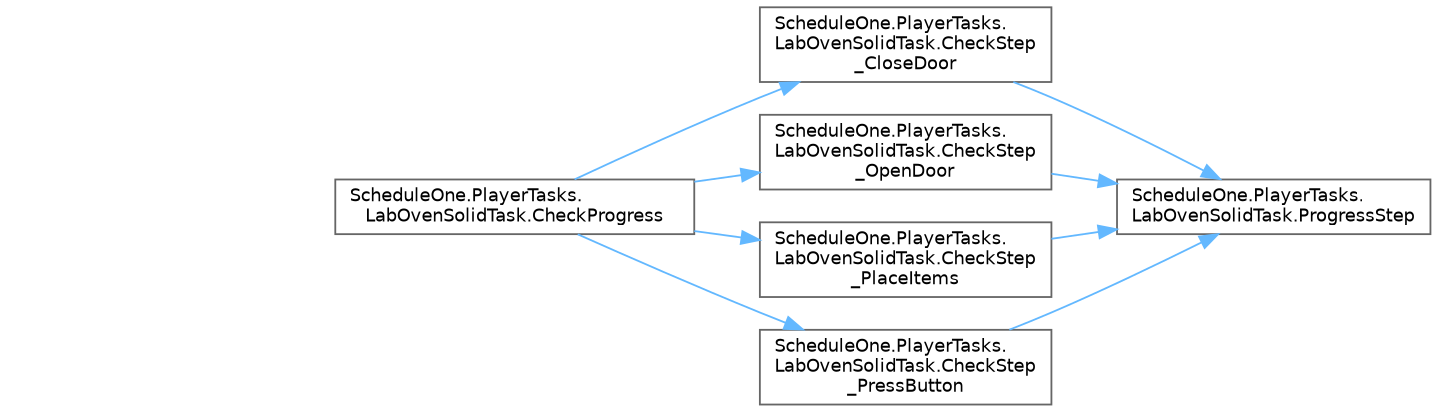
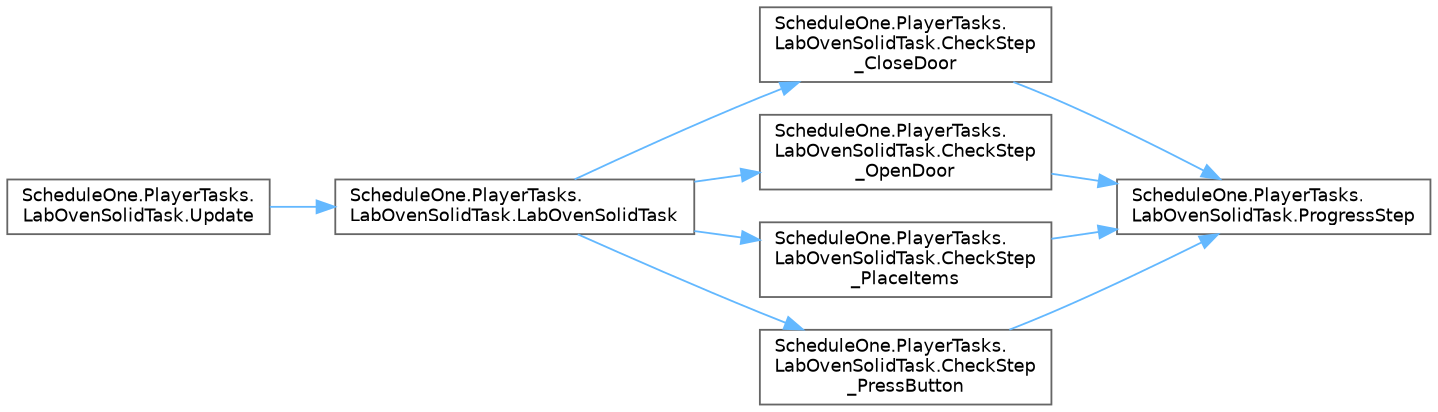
node "ScheduleOne.PlayerTasks. LabOvenSolidTask.Update": added
node "ScheduleOne.PlayerTasks. LabOvenSolidTask.CheckProgress": label "ScheduleOne.PlayerTasks. LabOvenSolidTask.CheckProgress" -> "ScheduleOne.PlayerTasks. LabOvenSolidTask.LabOvenSolidTask"
